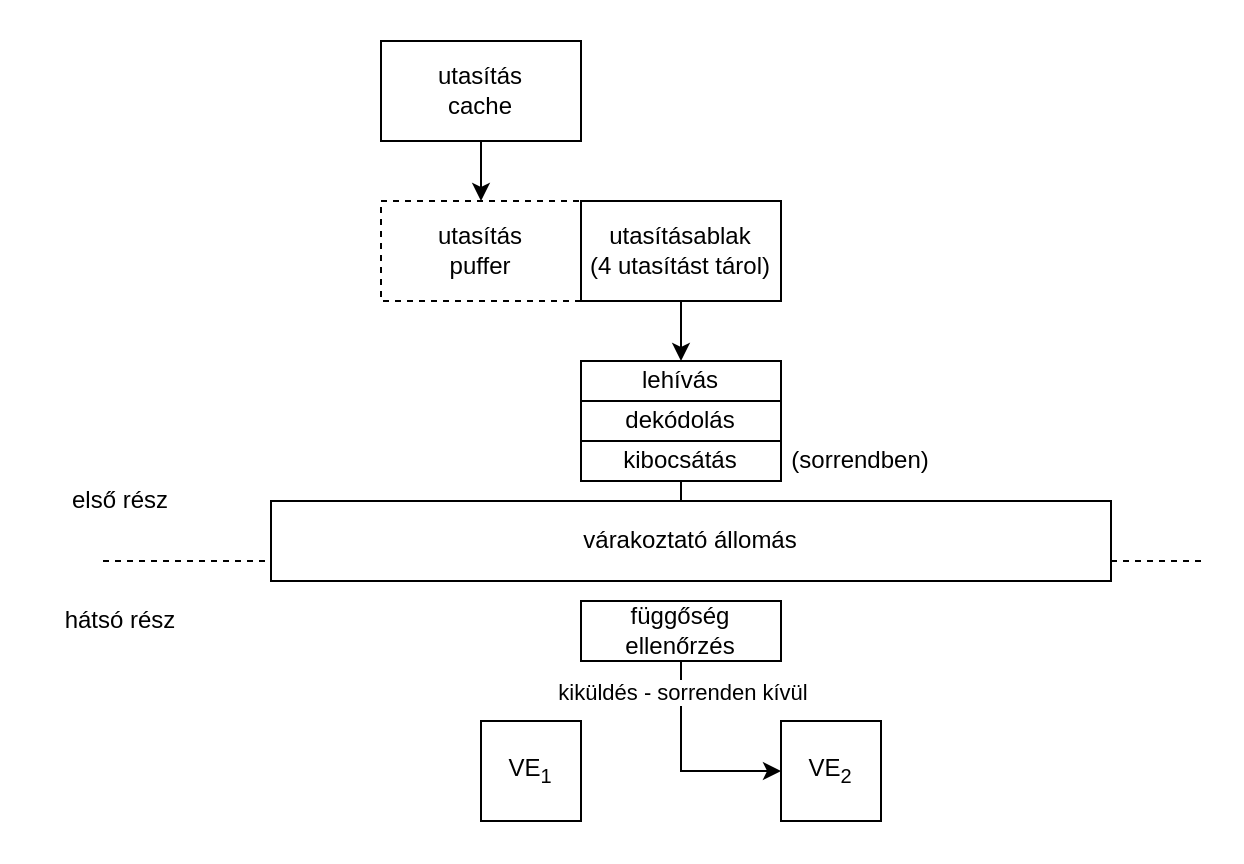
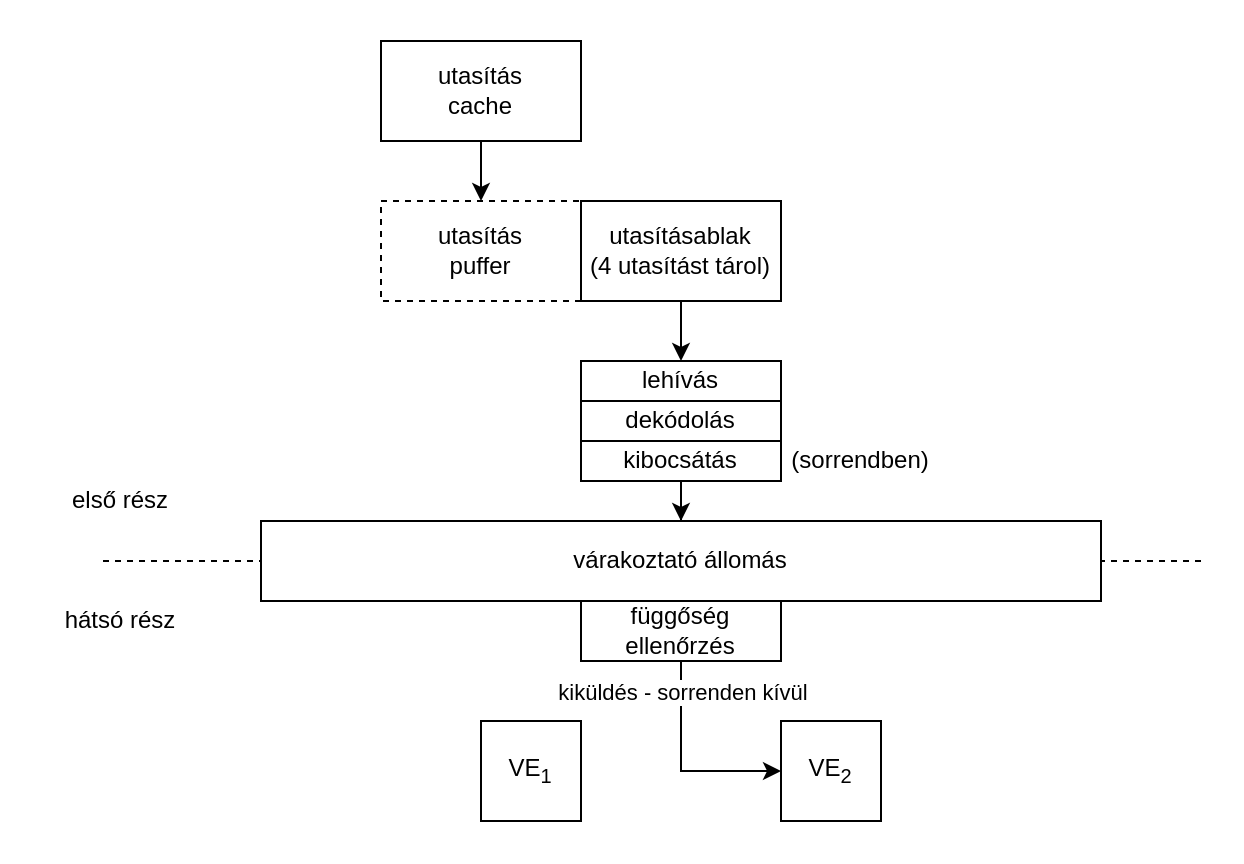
node "várakoztató állomás": moved (691, 541) -> (681, 561)
